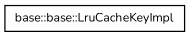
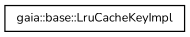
node "base::base::LruCacheKeyImpl": label "base::base::LruCacheKeyImpl" -> "gaia::base::LruCacheKeyImpl"
